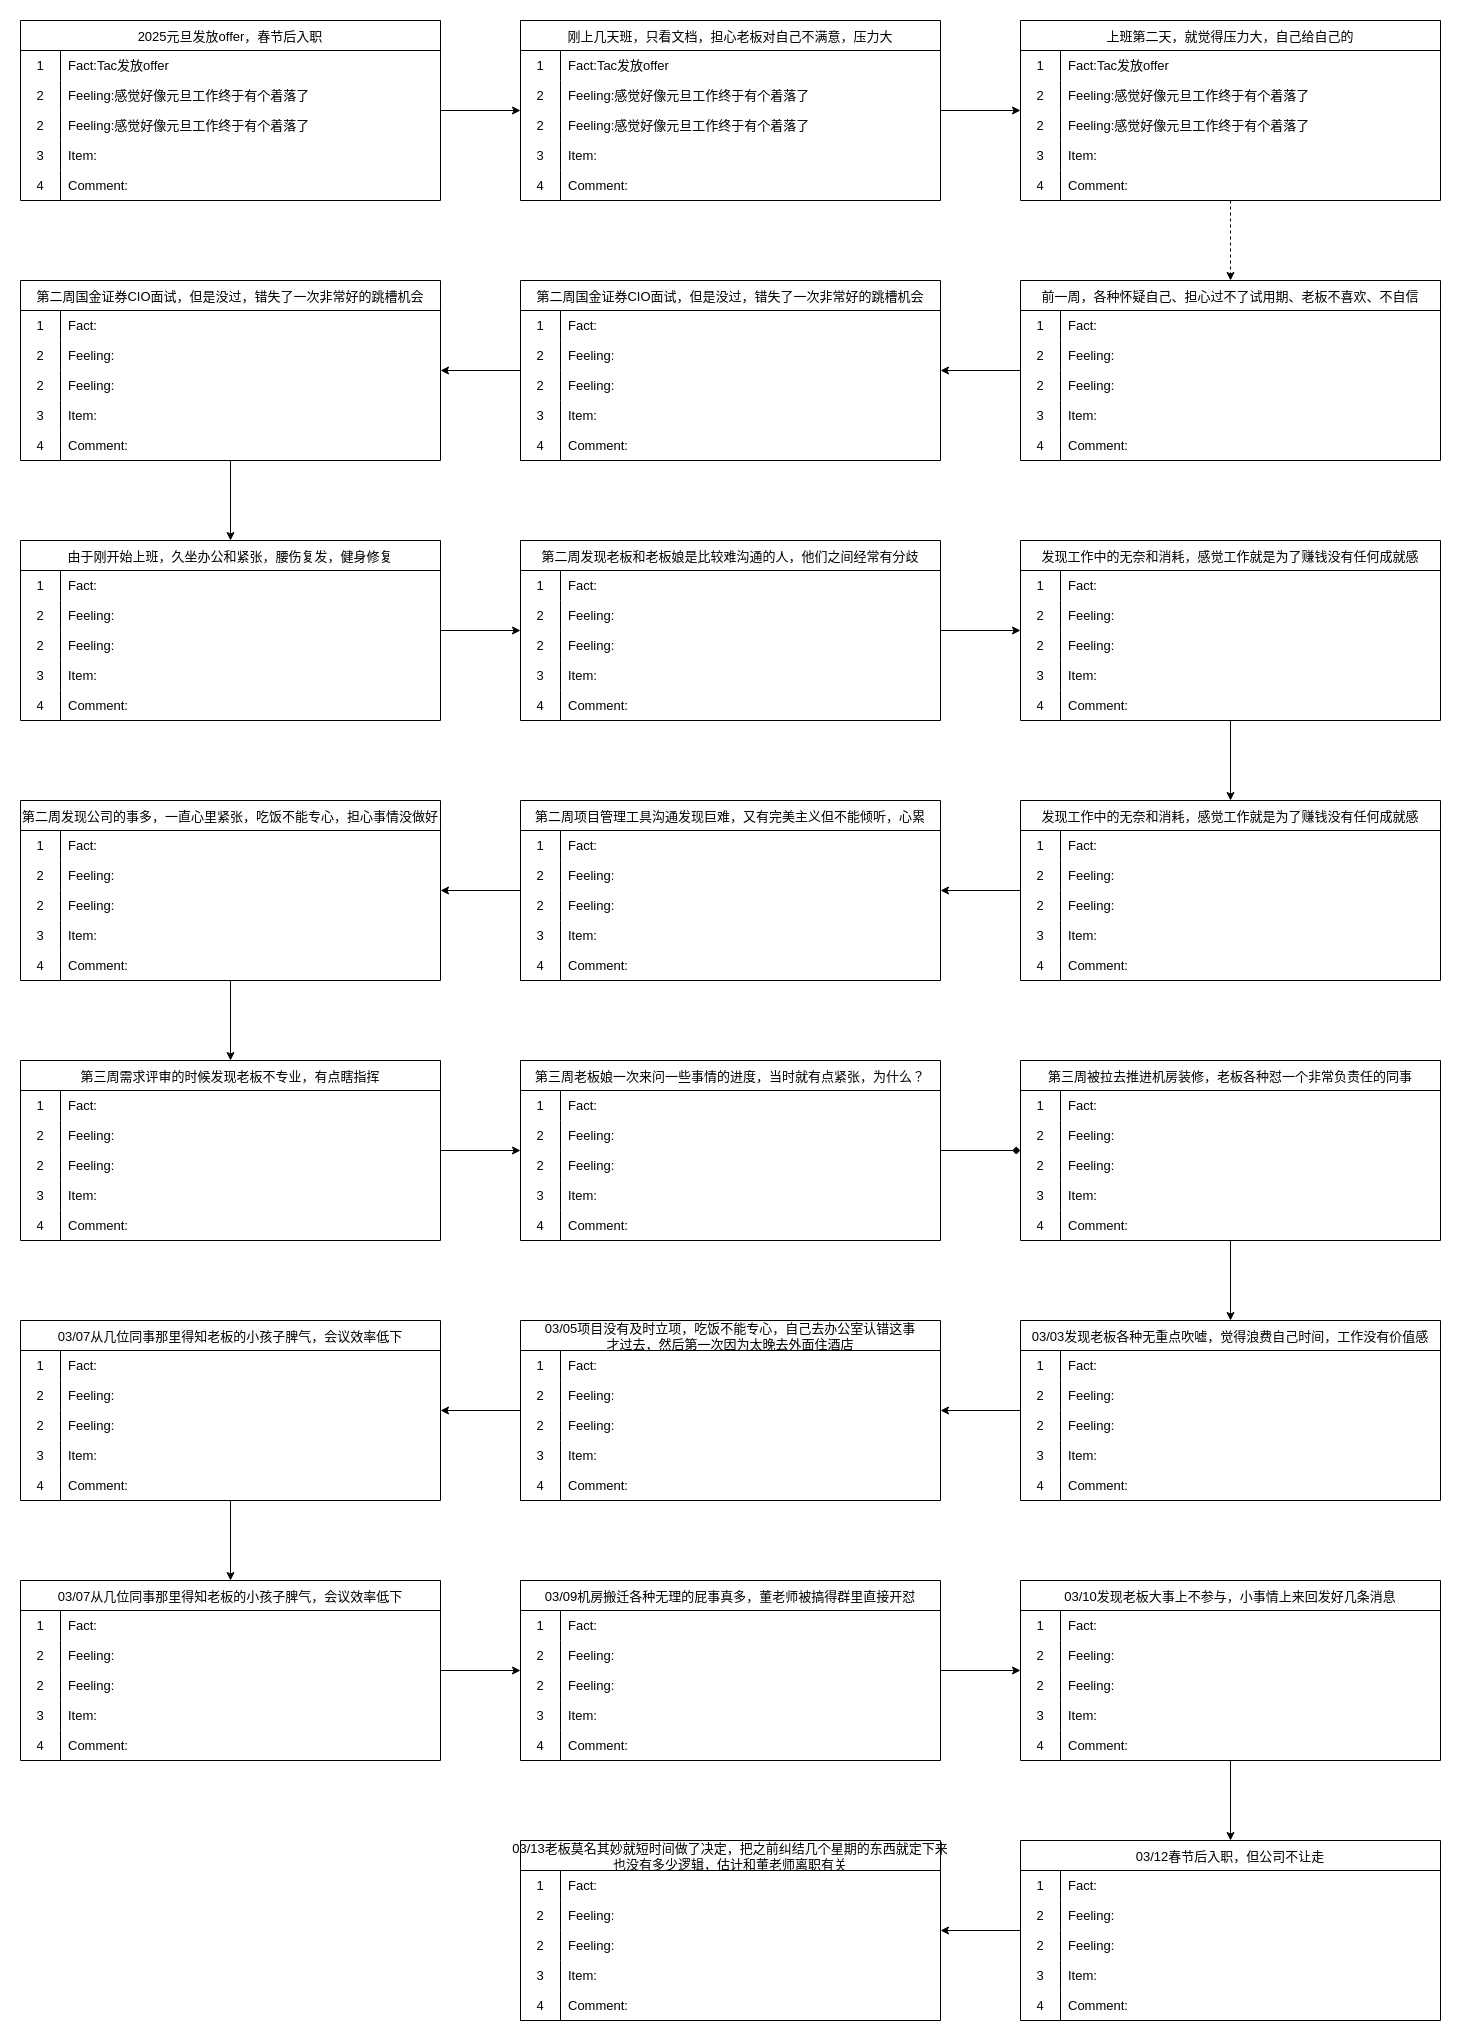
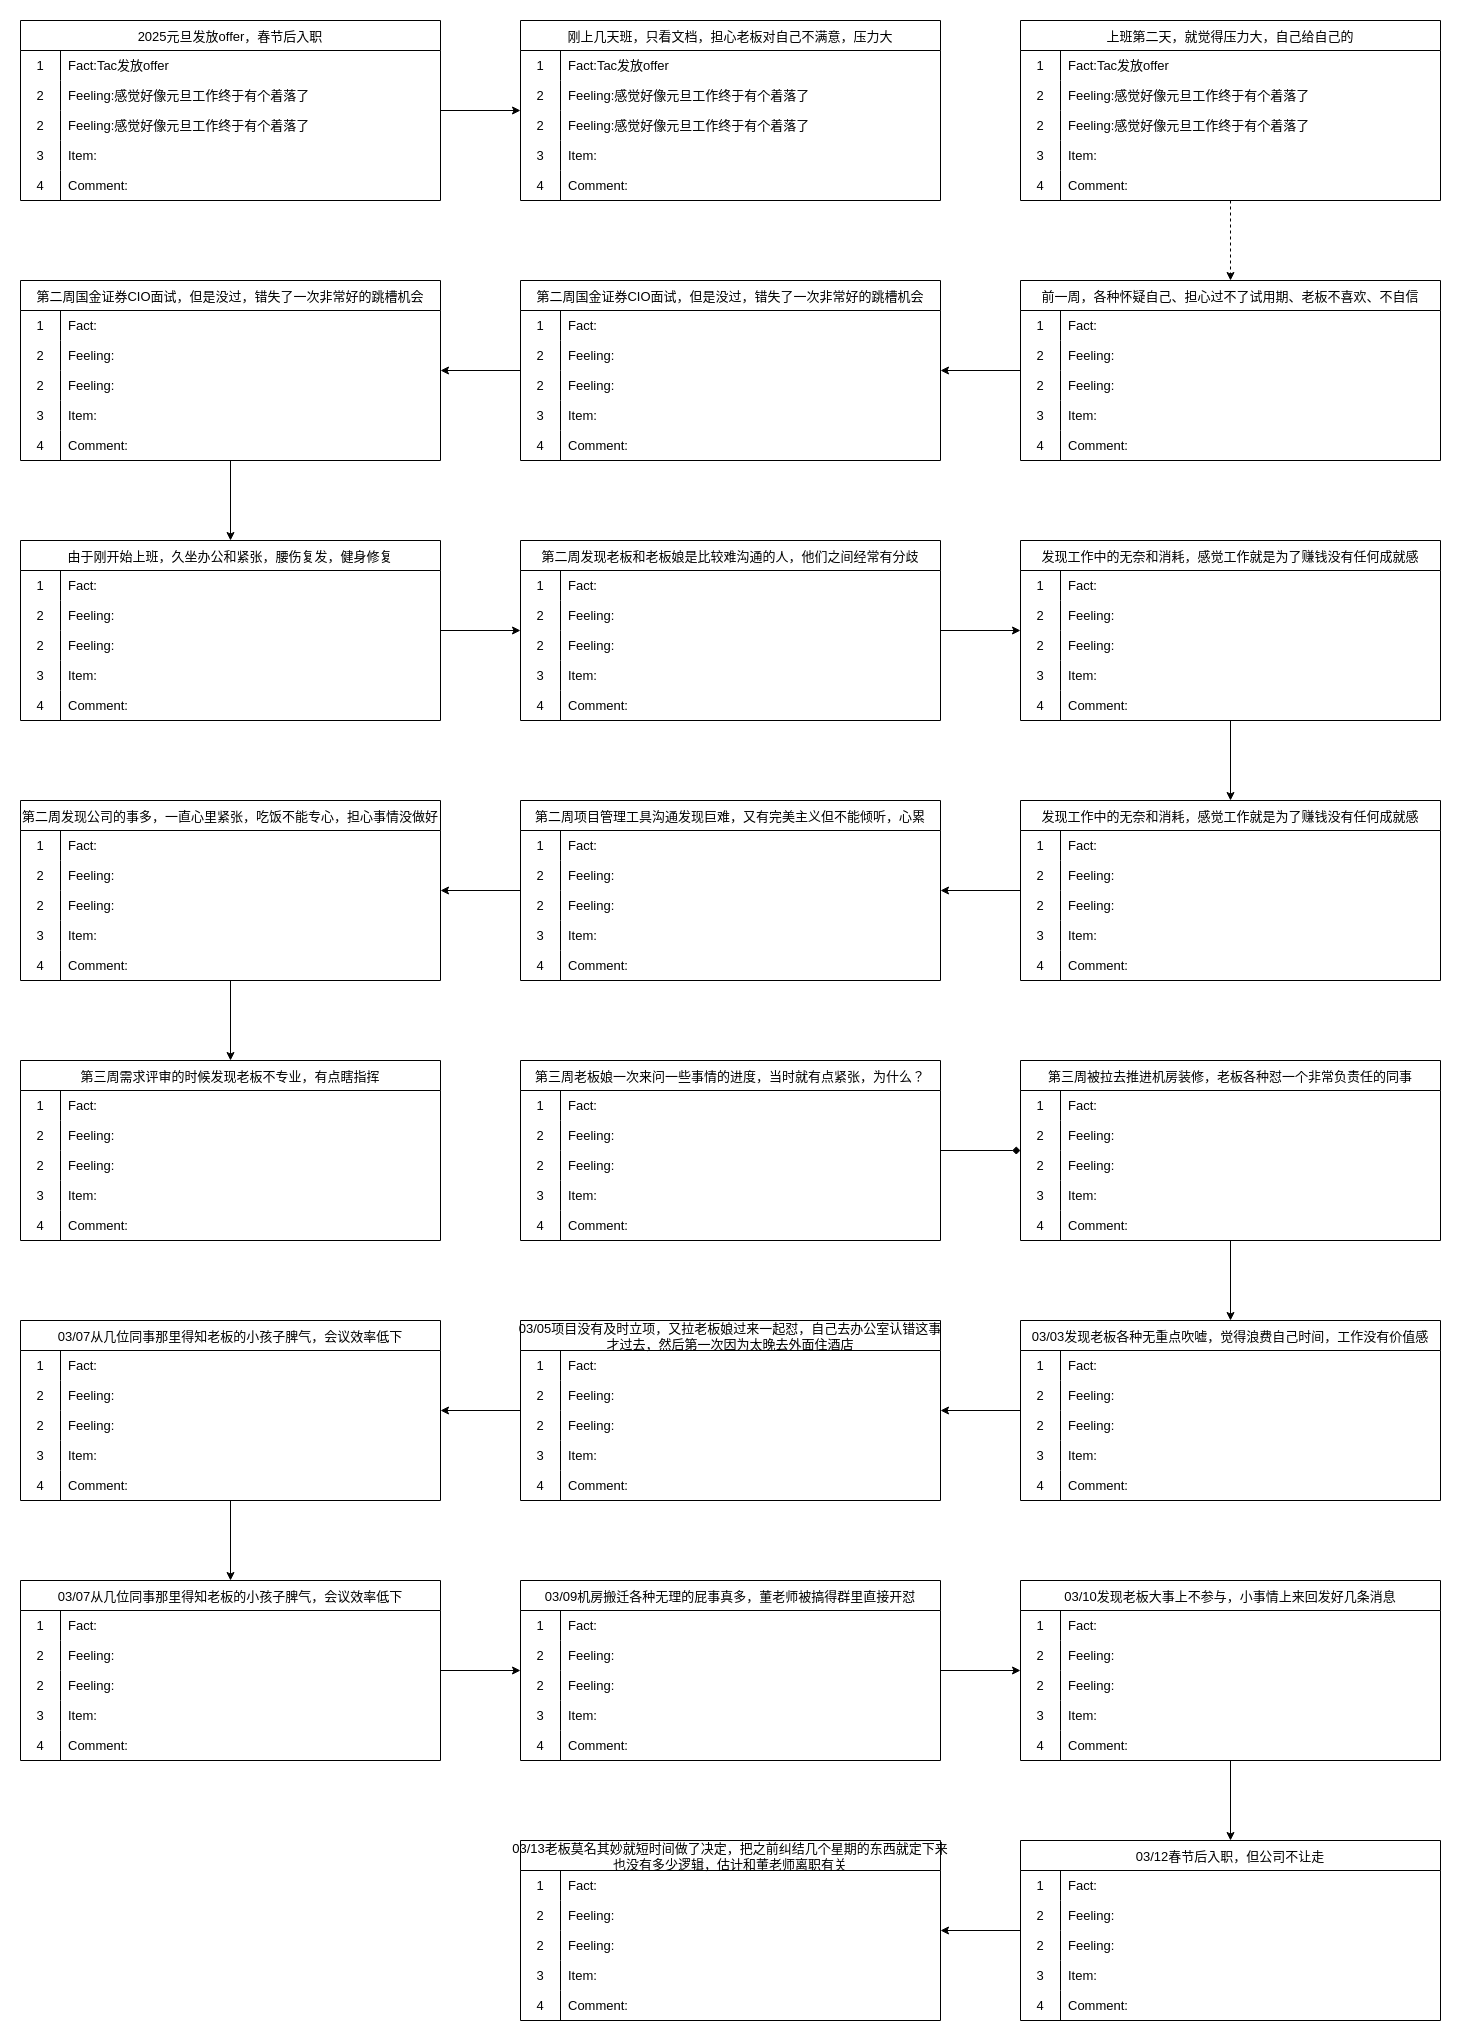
edge "刚上几天班，只看文档，担心老板对自己不满意，压力大" -> "上班第二天，就觉得压力大，自己给自己的": removed
edge "第三周需求评审的时候发现老板不专业，有点瞎指挥" -> "第三周老板娘一次来问一些事情的进度，当时就有点紧张，为什么？": removed
node "03/05项目没有及时立项，吃饭不能专心，自己去办公室认错这事 才过去，然后第一次因为太晚去外面住酒店": label "03/05项目没有及时立项，吃饭不能专心，自己去办公室认错这事 才过去，然后第一次因为太晚去外面住酒店" -> "03/05项目没有及时立项，又拉老板娘过来一起怼，自己去办公室认错这事 才过去，然后第一次因为太晚去外面住酒店"
